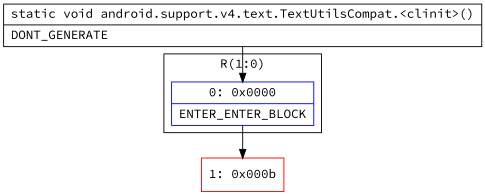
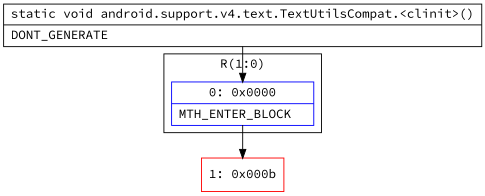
node "0: 0x0000": text "ENTER_ENTER_BLOCK" -> "MTH_ENTER_BLOCK"
